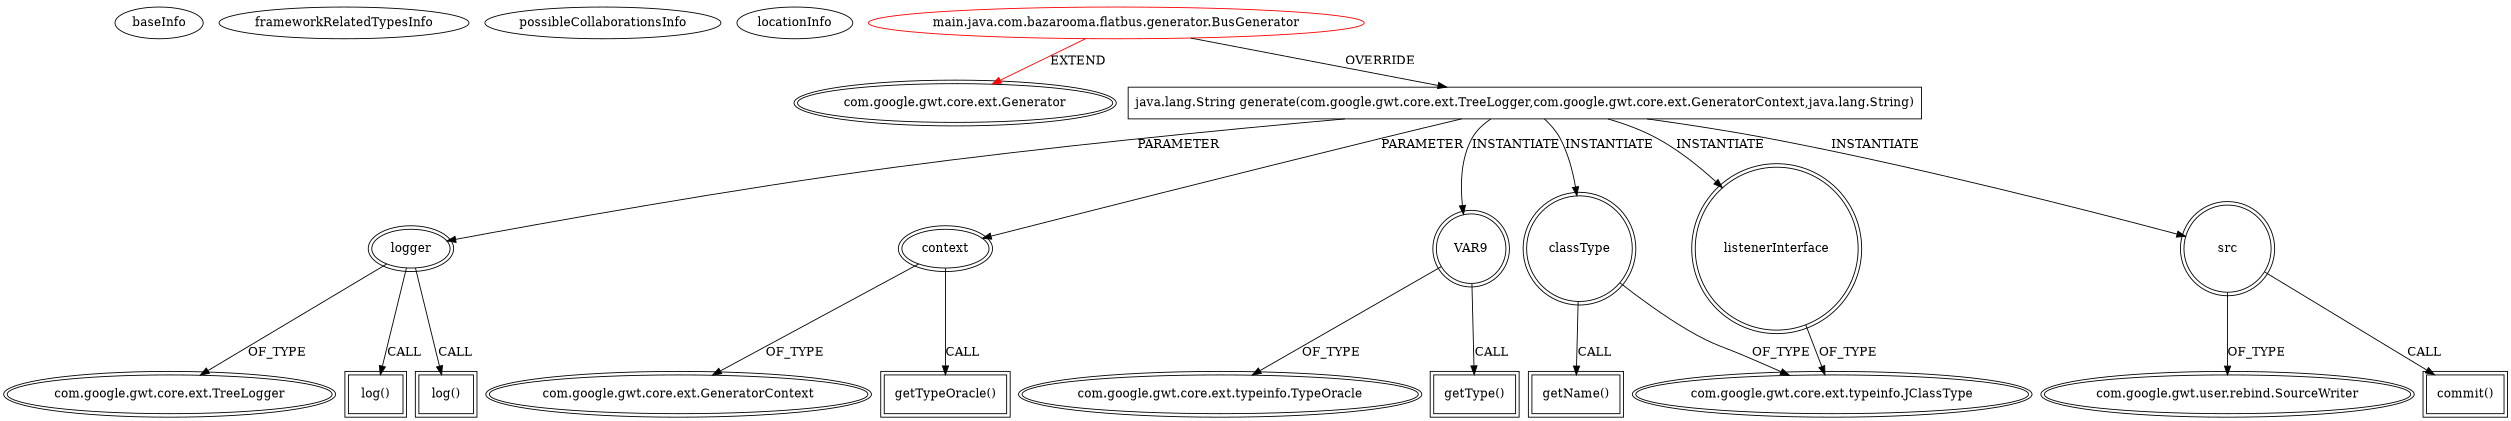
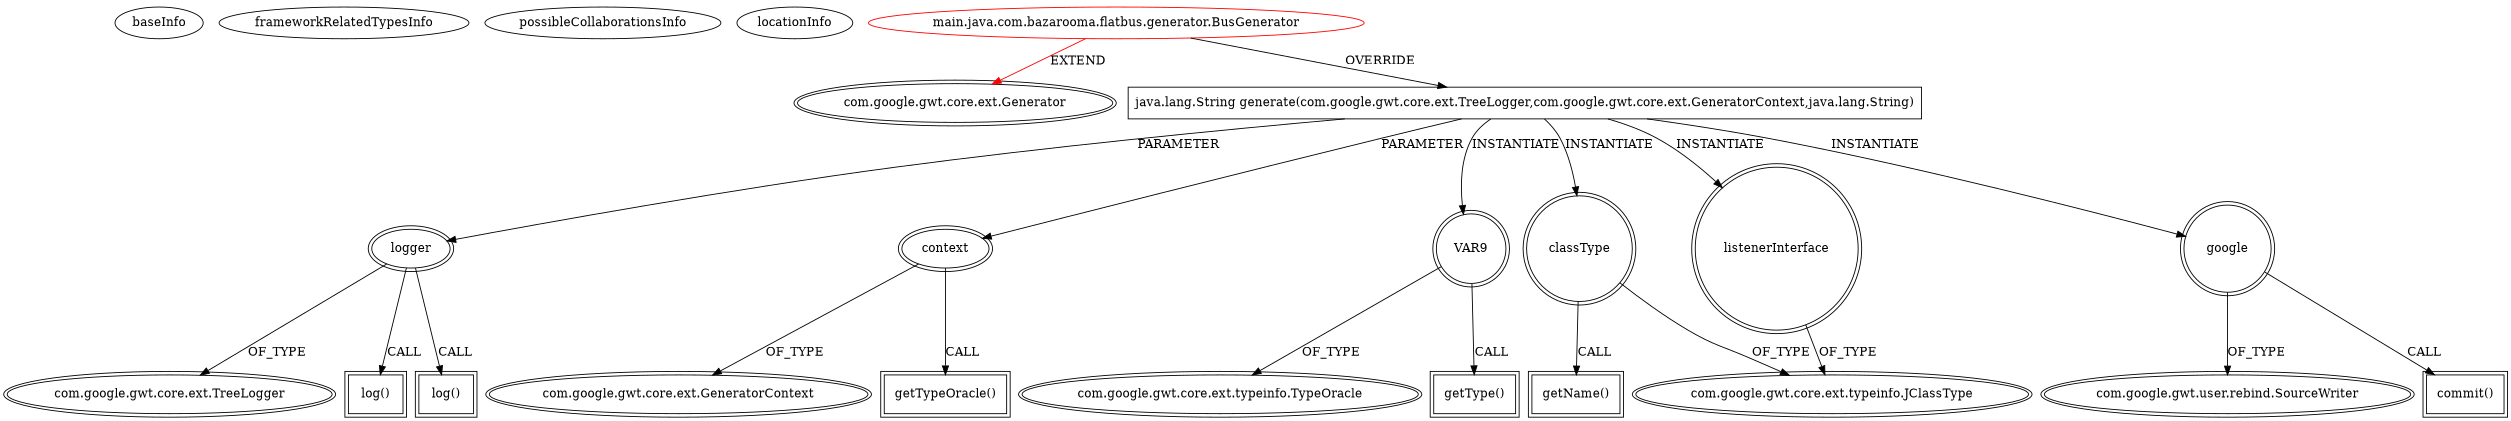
node "src": label "src" -> "google"
